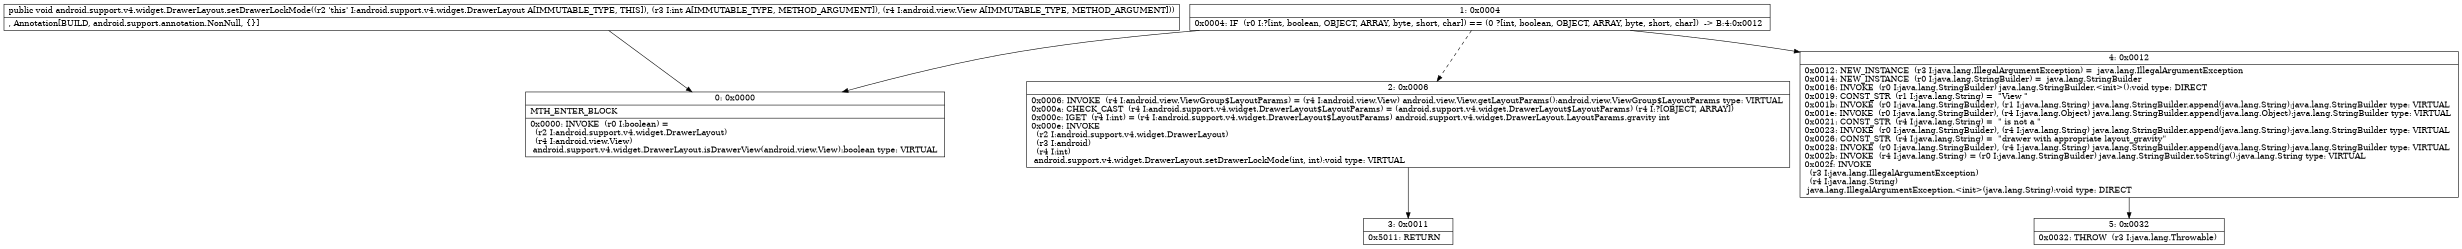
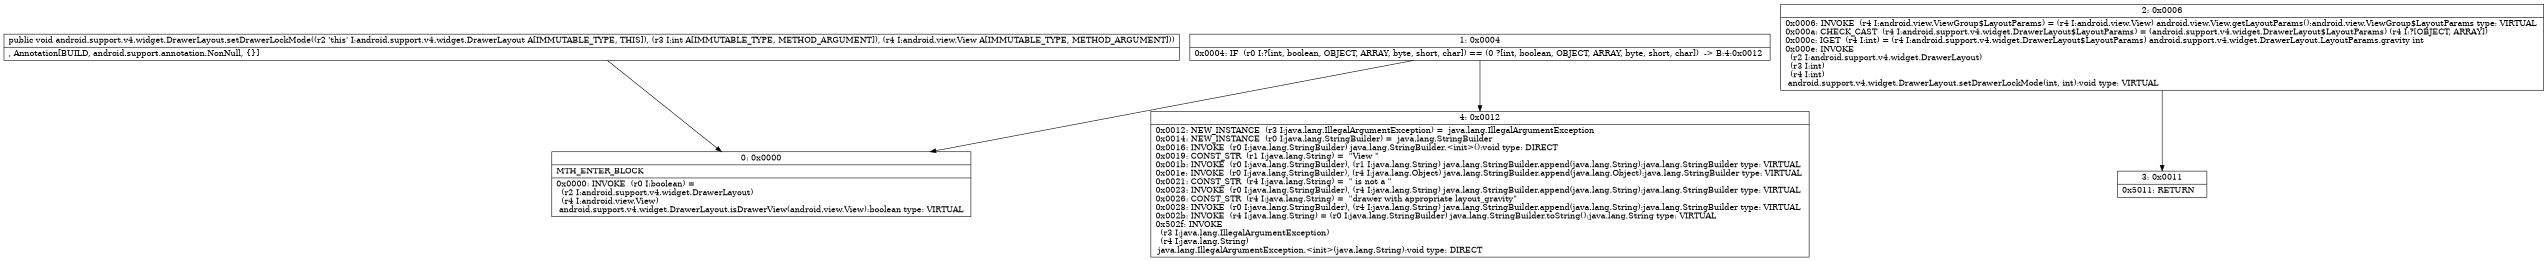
edge "1: 0x0004" -> "2: 0x0006": removed
node "2: 0x0006": text "(r3 I:android)" -> "(r3 I:int)"
node "4: 0x0012": text "0x002f: INVOKE" -> "0x502f: INVOKE"
node "5: 0x0032": removed
